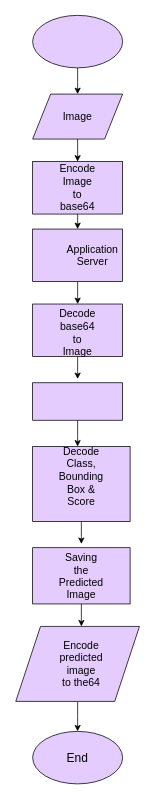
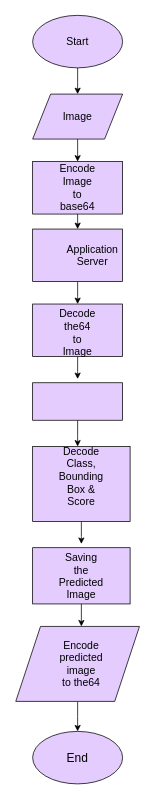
node "Start": added
node "Decode base64 to Image": label "Decode base64 to Image" -> "Decode the64 to Image"
